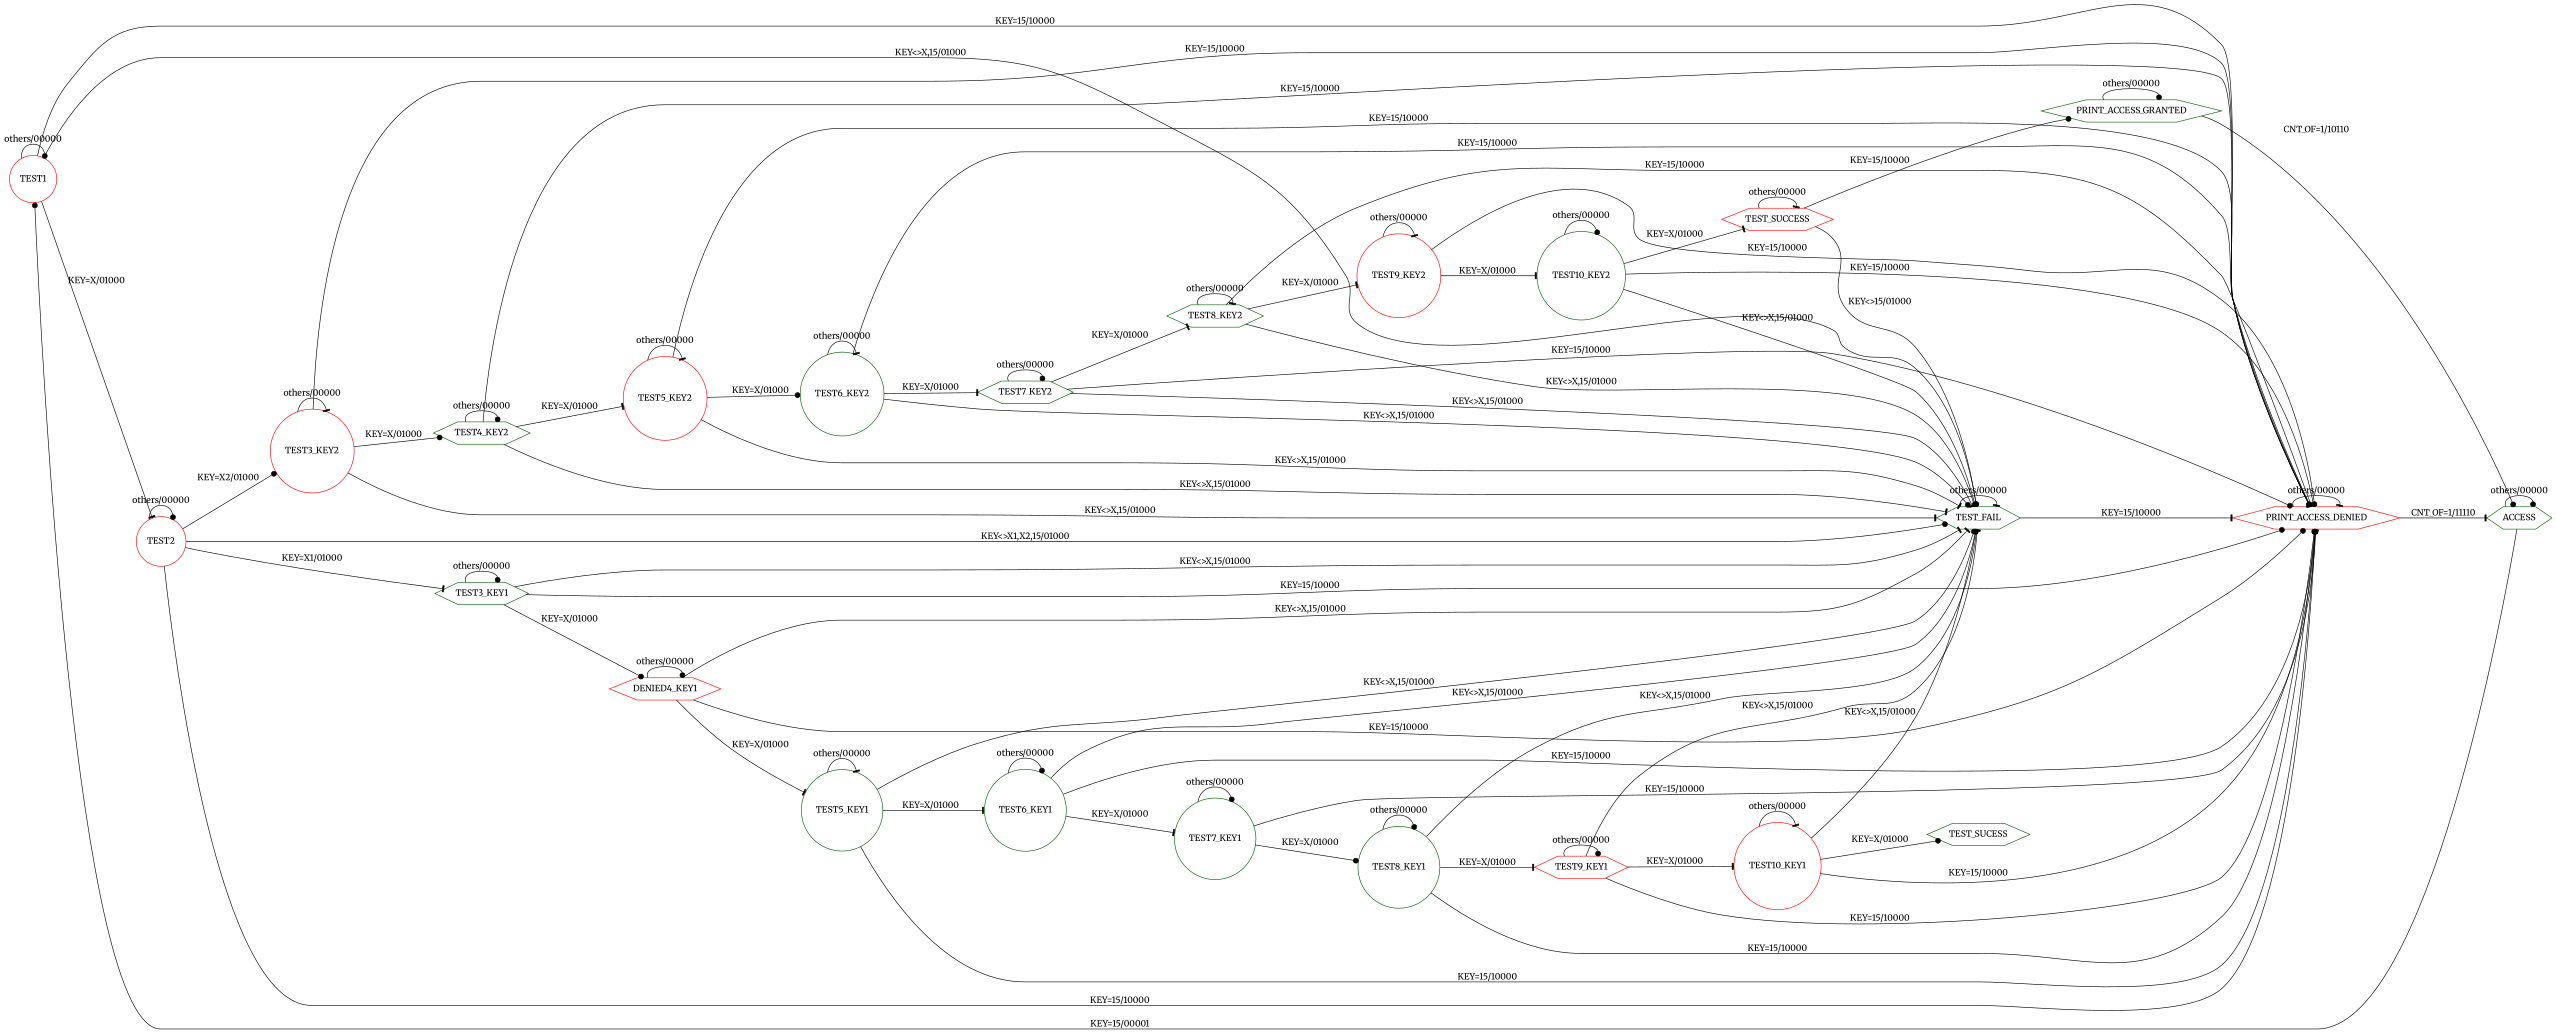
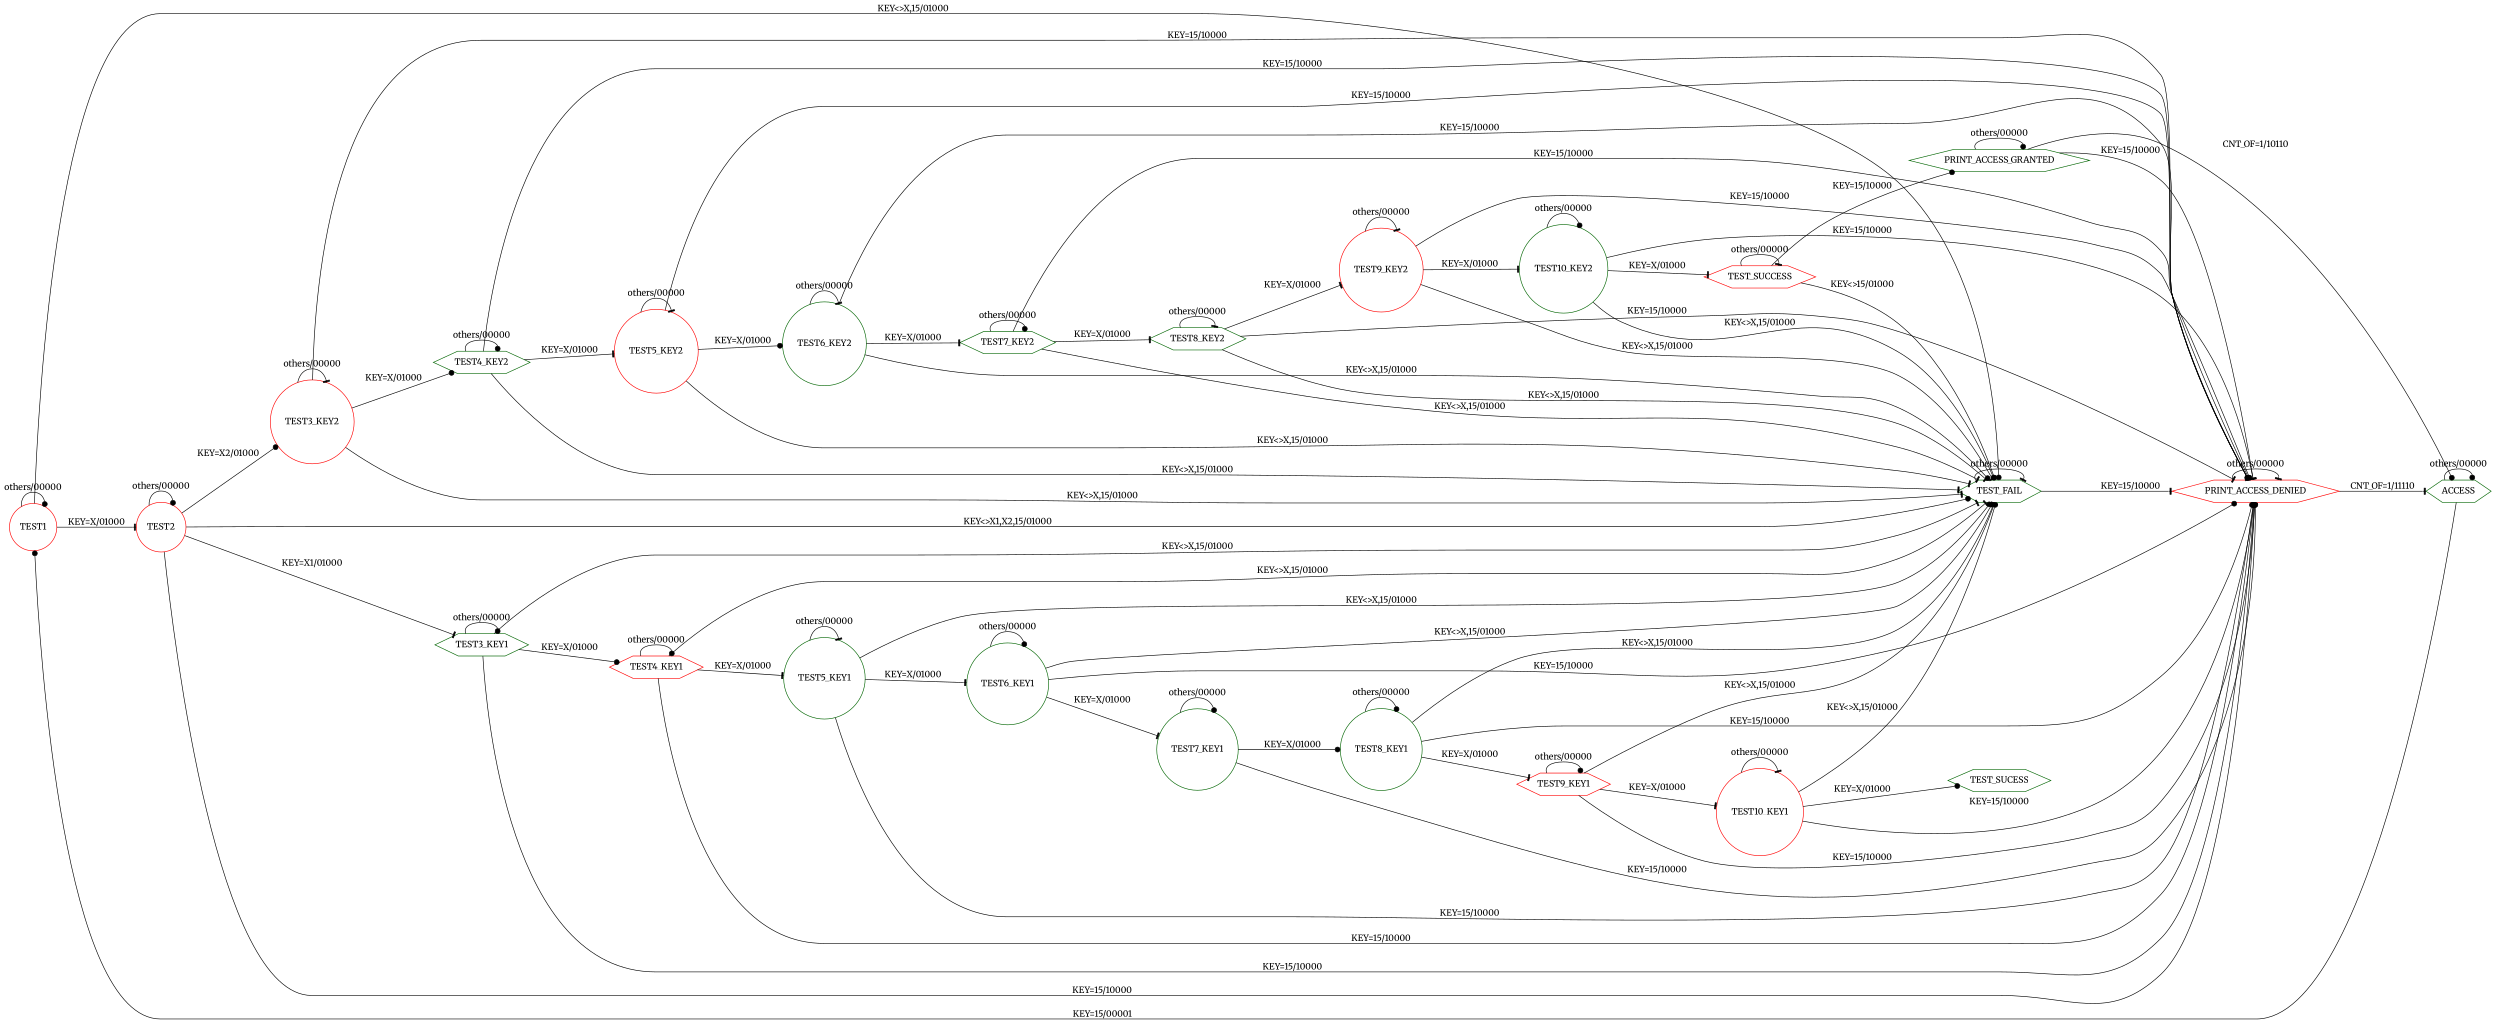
edge "TEST1" -> "PRINT_ACCESS_DENIED": now "PRINT_ACCESS_GRANTED" -> "PRINT_ACCESS_DENIED"
edge "TEST9_KEY2" -> "TEST_FAIL": added, label "KEY<>X,15/01000"
node "DENIED4_KEY1": label "DENIED4_KEY1" -> "TEST4_KEY1"
